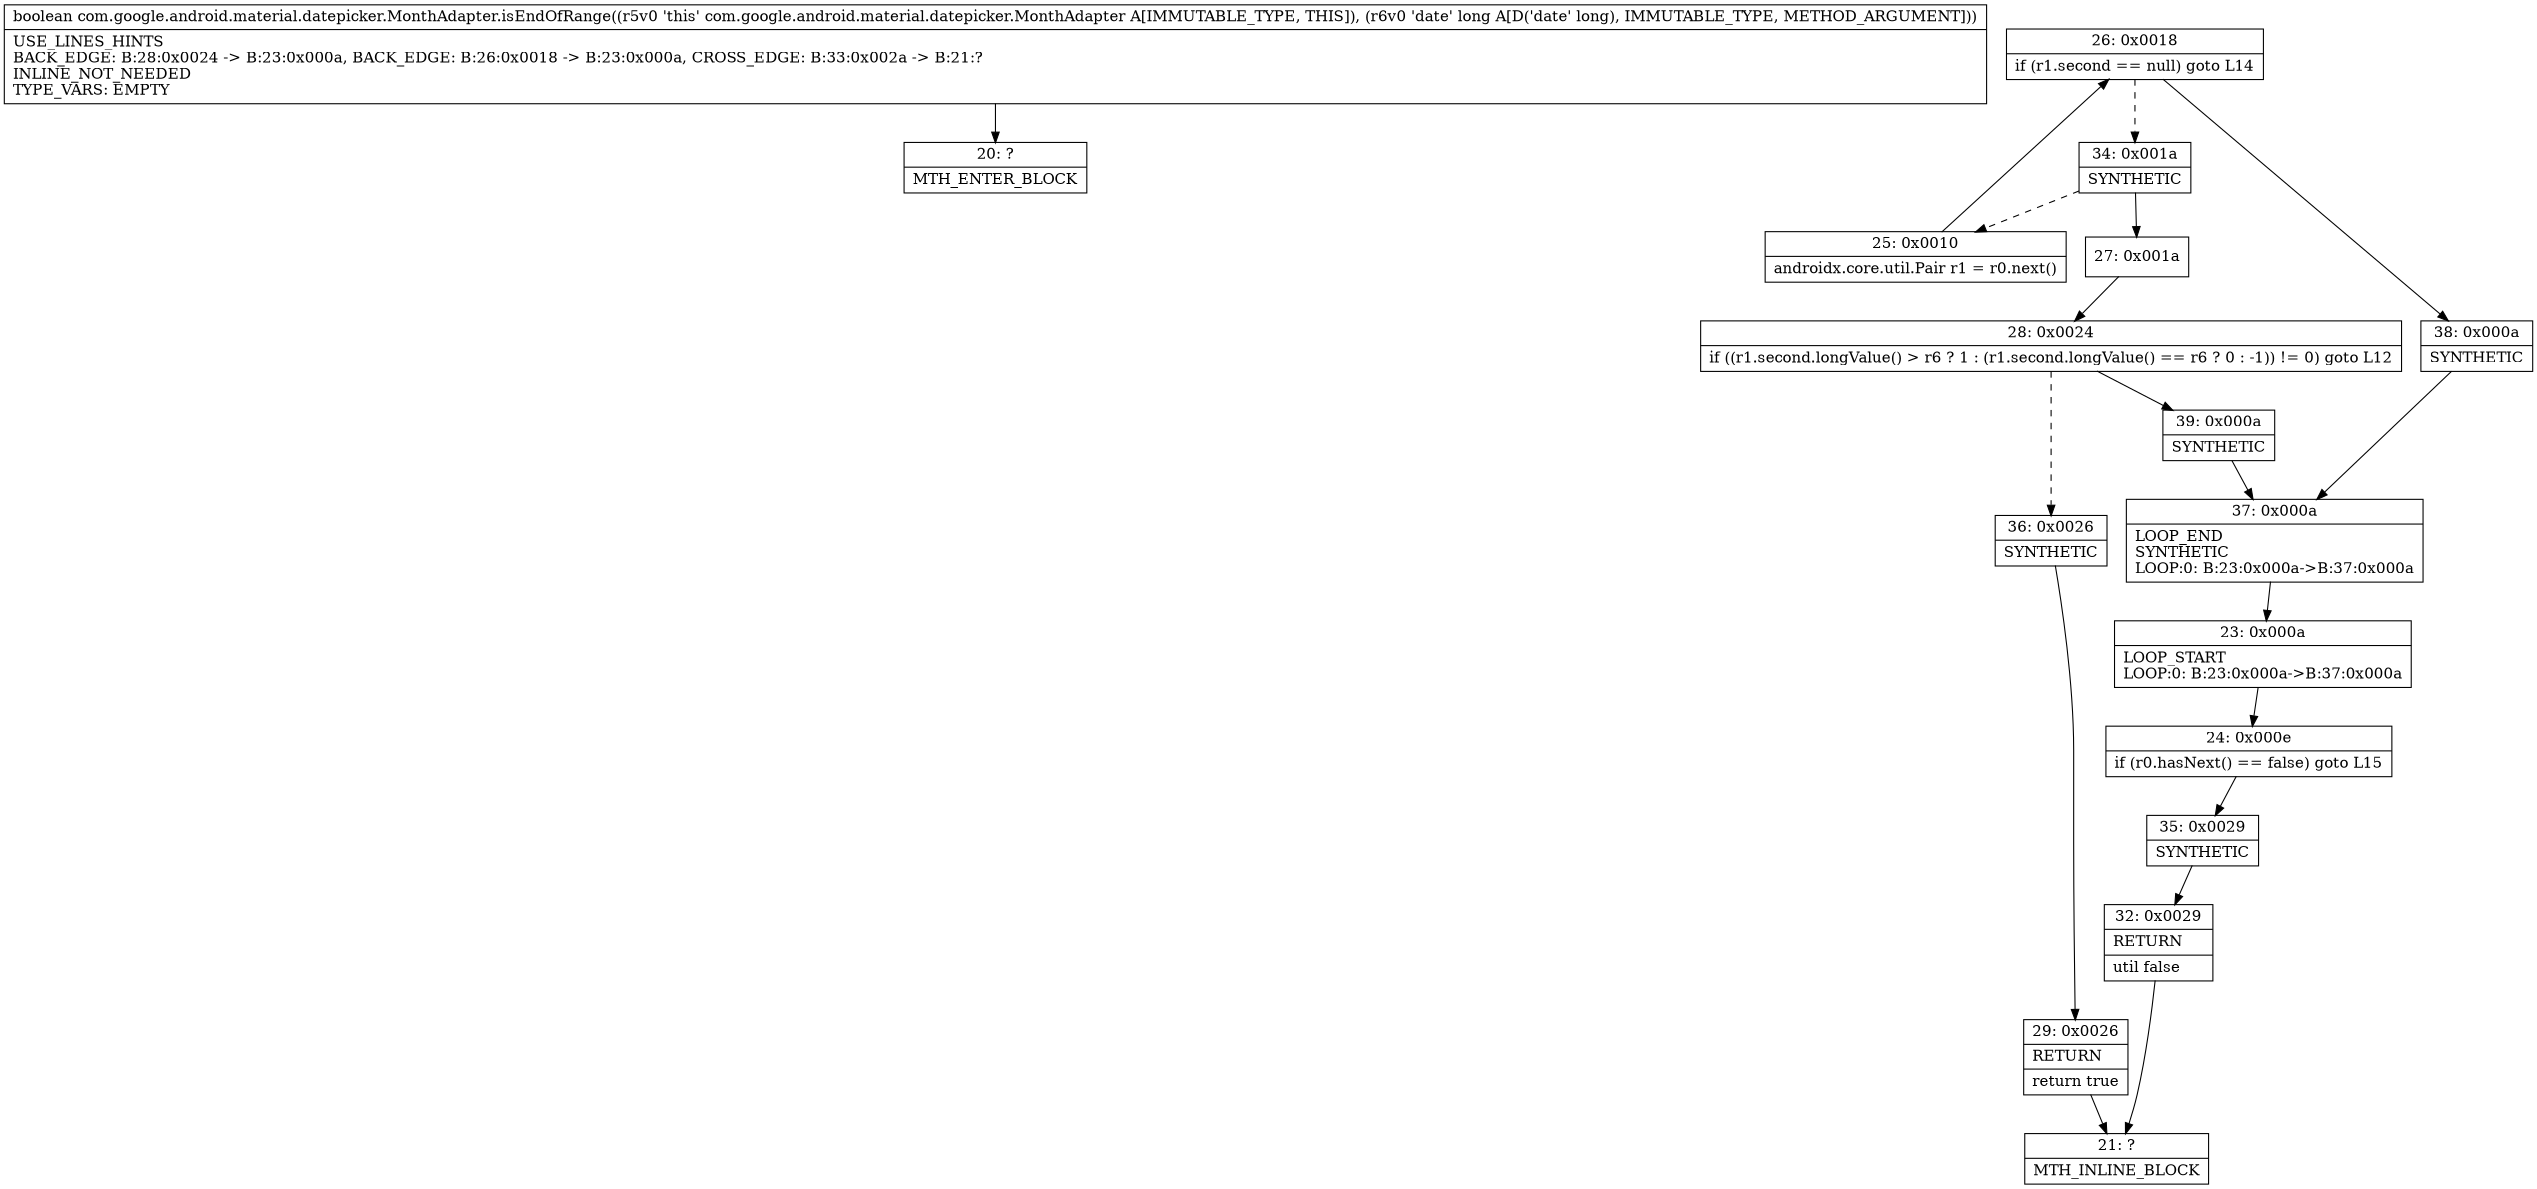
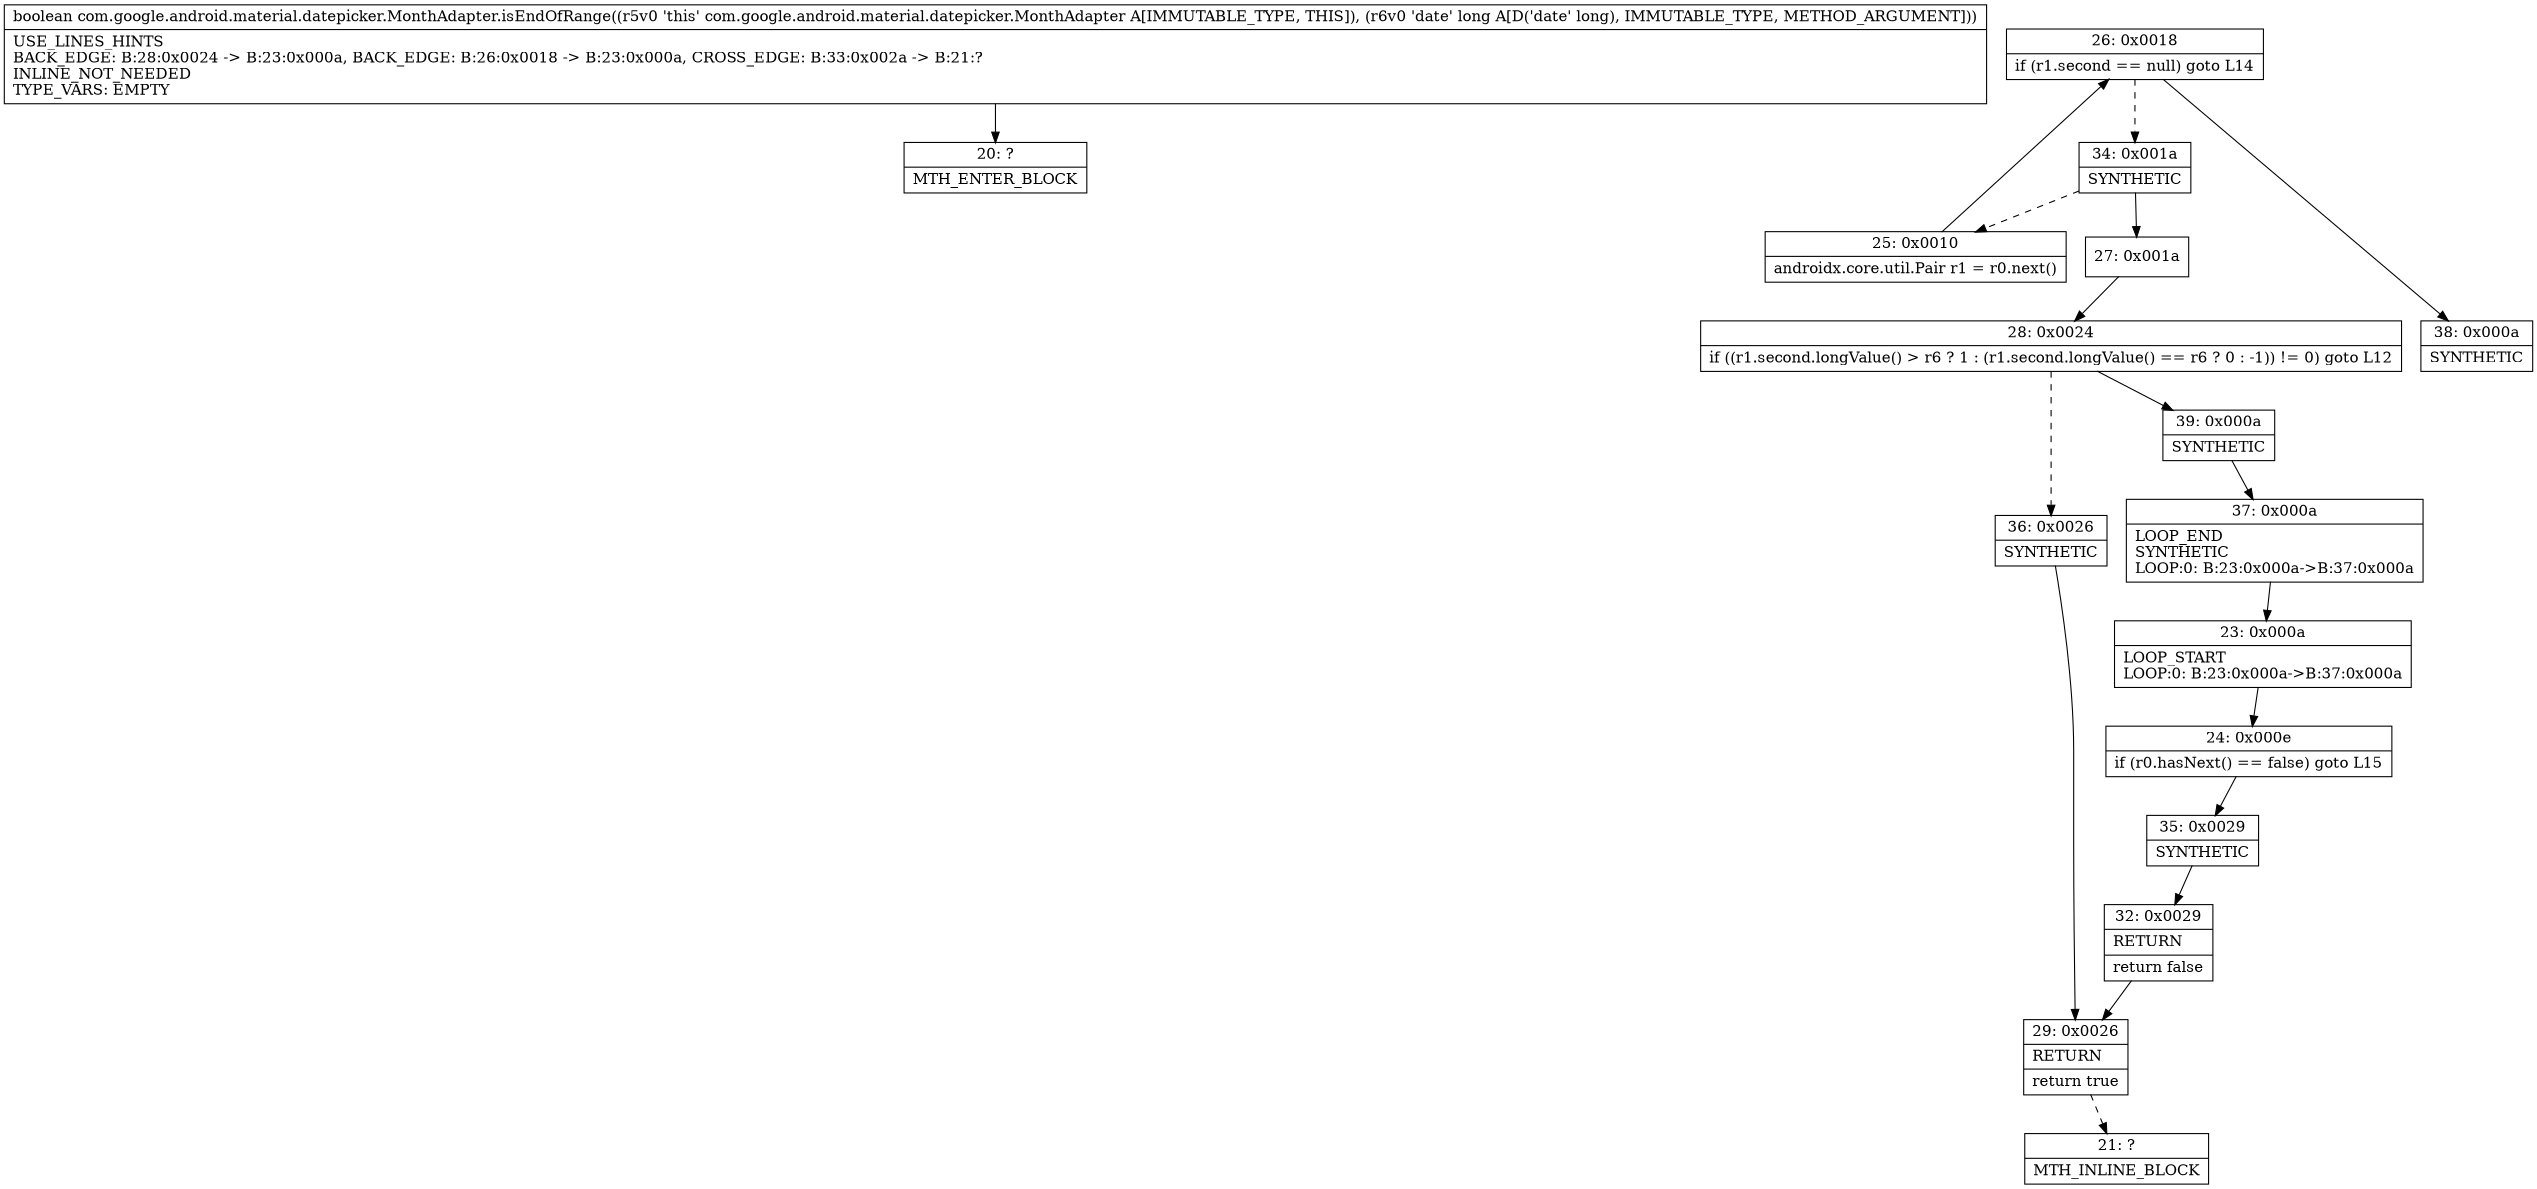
edge "38: 0x000a" -> "37: 0x000a": removed
node "32: 0x0029": text "util false" -> "return false"
edge "32: 0x0029" -> "21: ?": now "32: 0x0029" -> "29: 0x0026"
edge "29: 0x0026" -> "21: ?": style solid -> dashed
